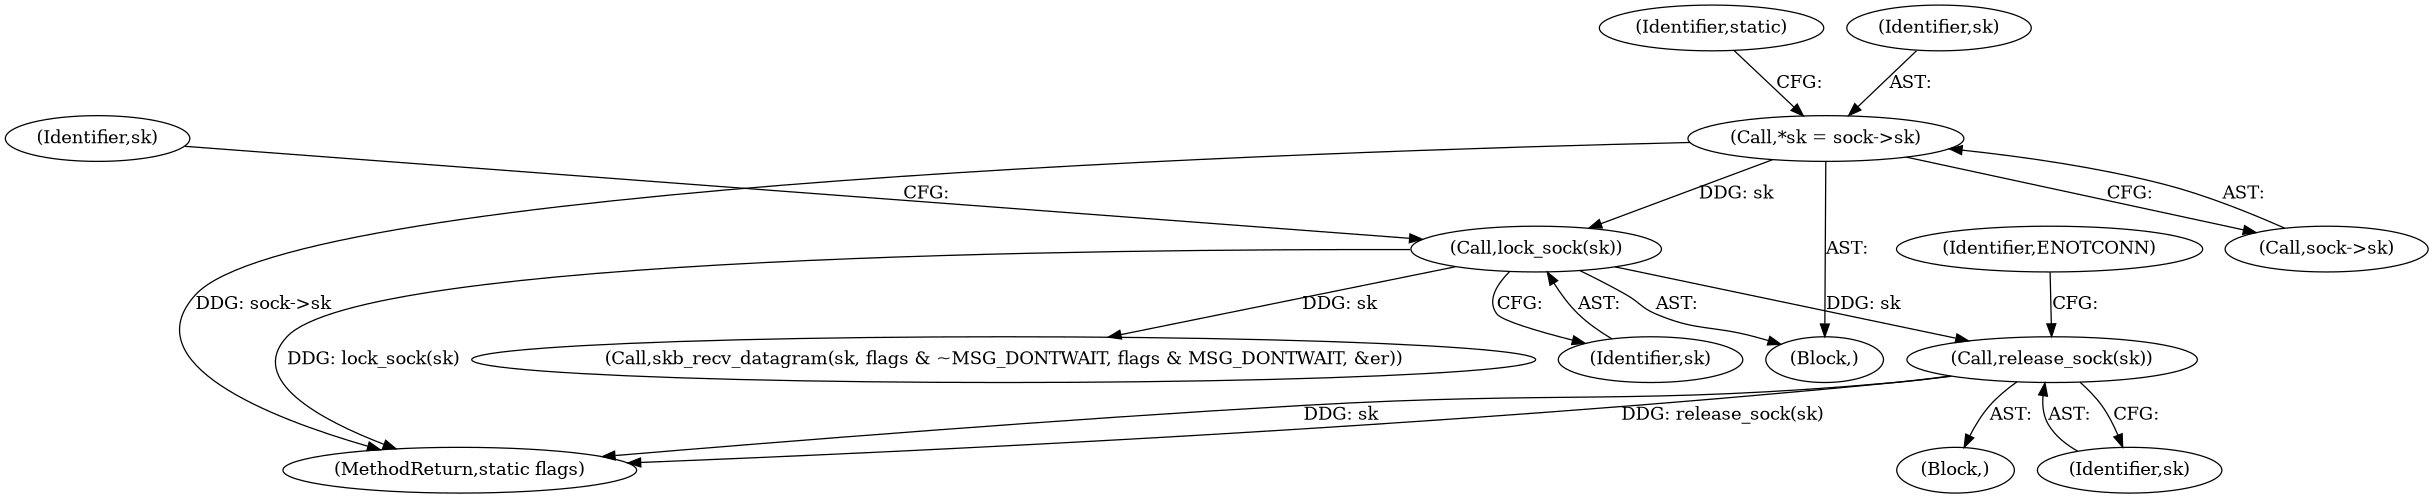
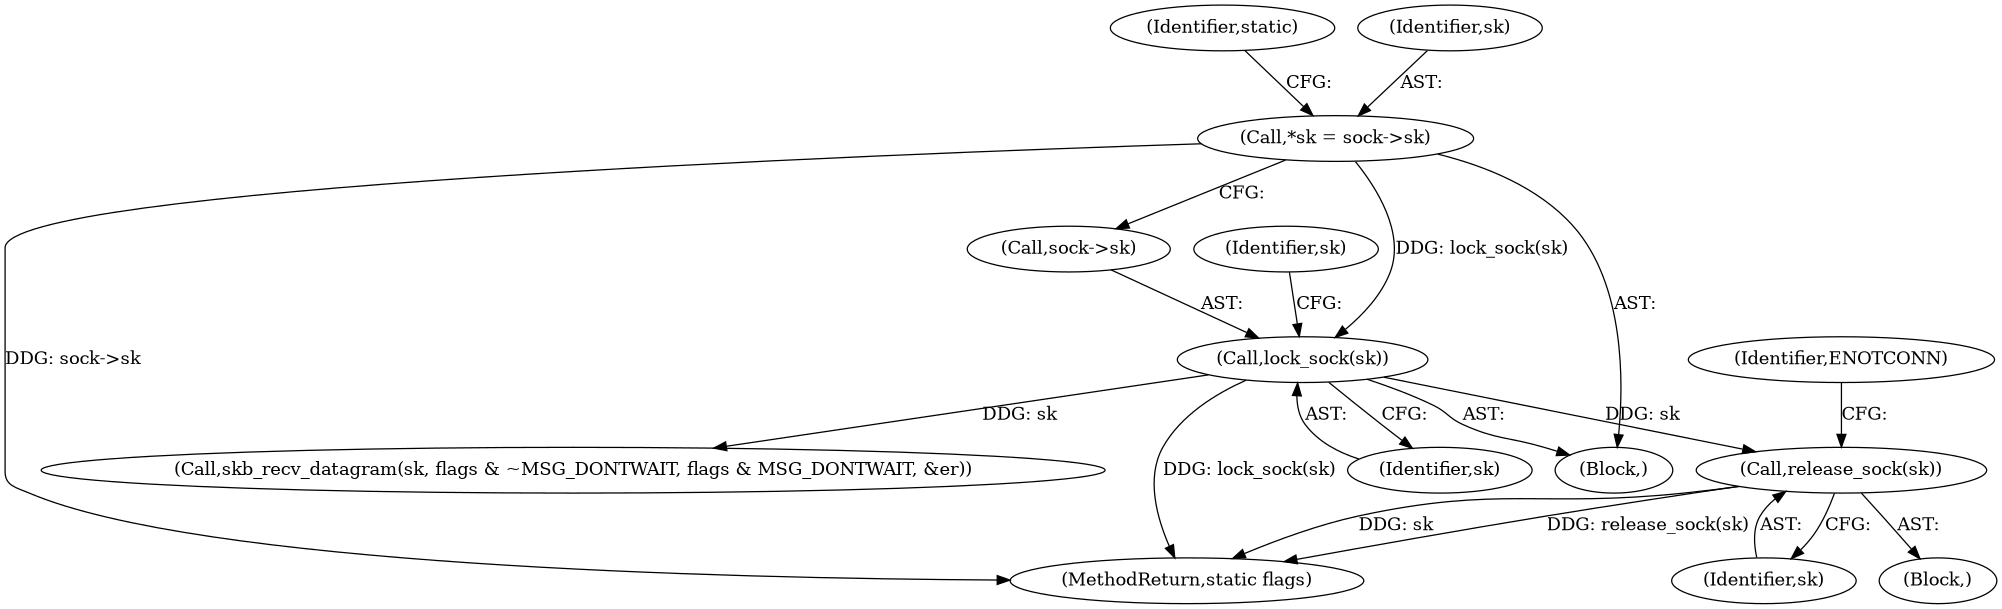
edge "(Call,sock->sk)" -> "(Call,*sk = sock->sk)": now "(Call,sock->sk)" -> "(Call,lock_sock(sk))"
edge "(Call,*sk = sock->sk)" -> "(Call,lock_sock(sk))": label "DDG: sk" -> "DDG: lock_sock(sk)"
